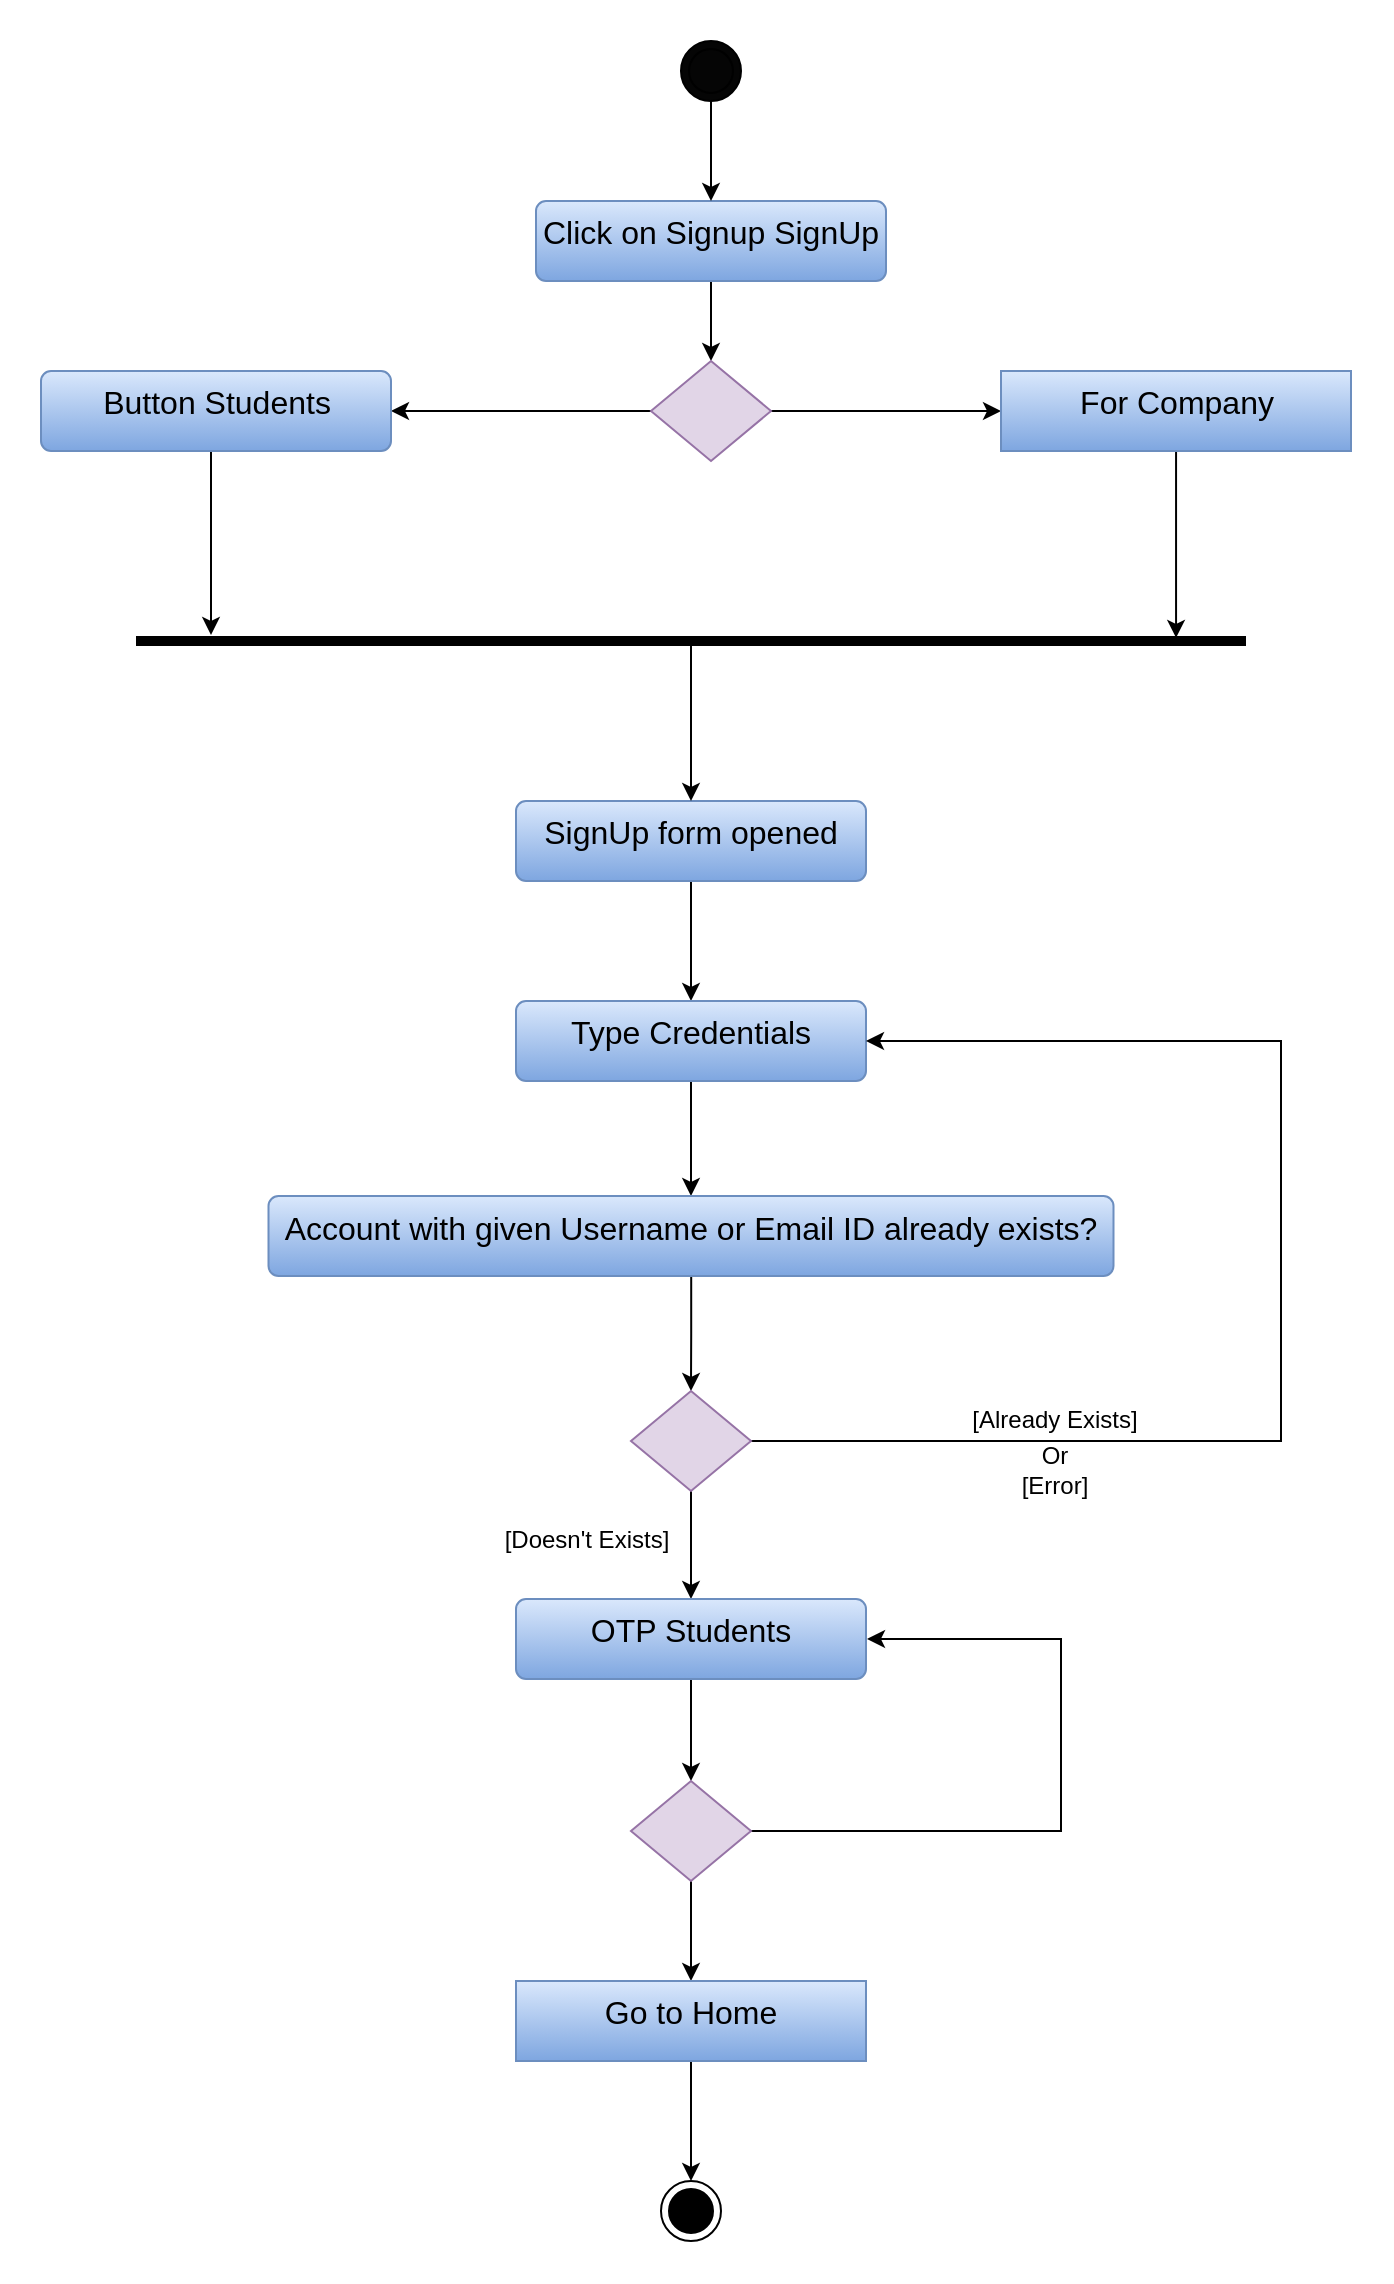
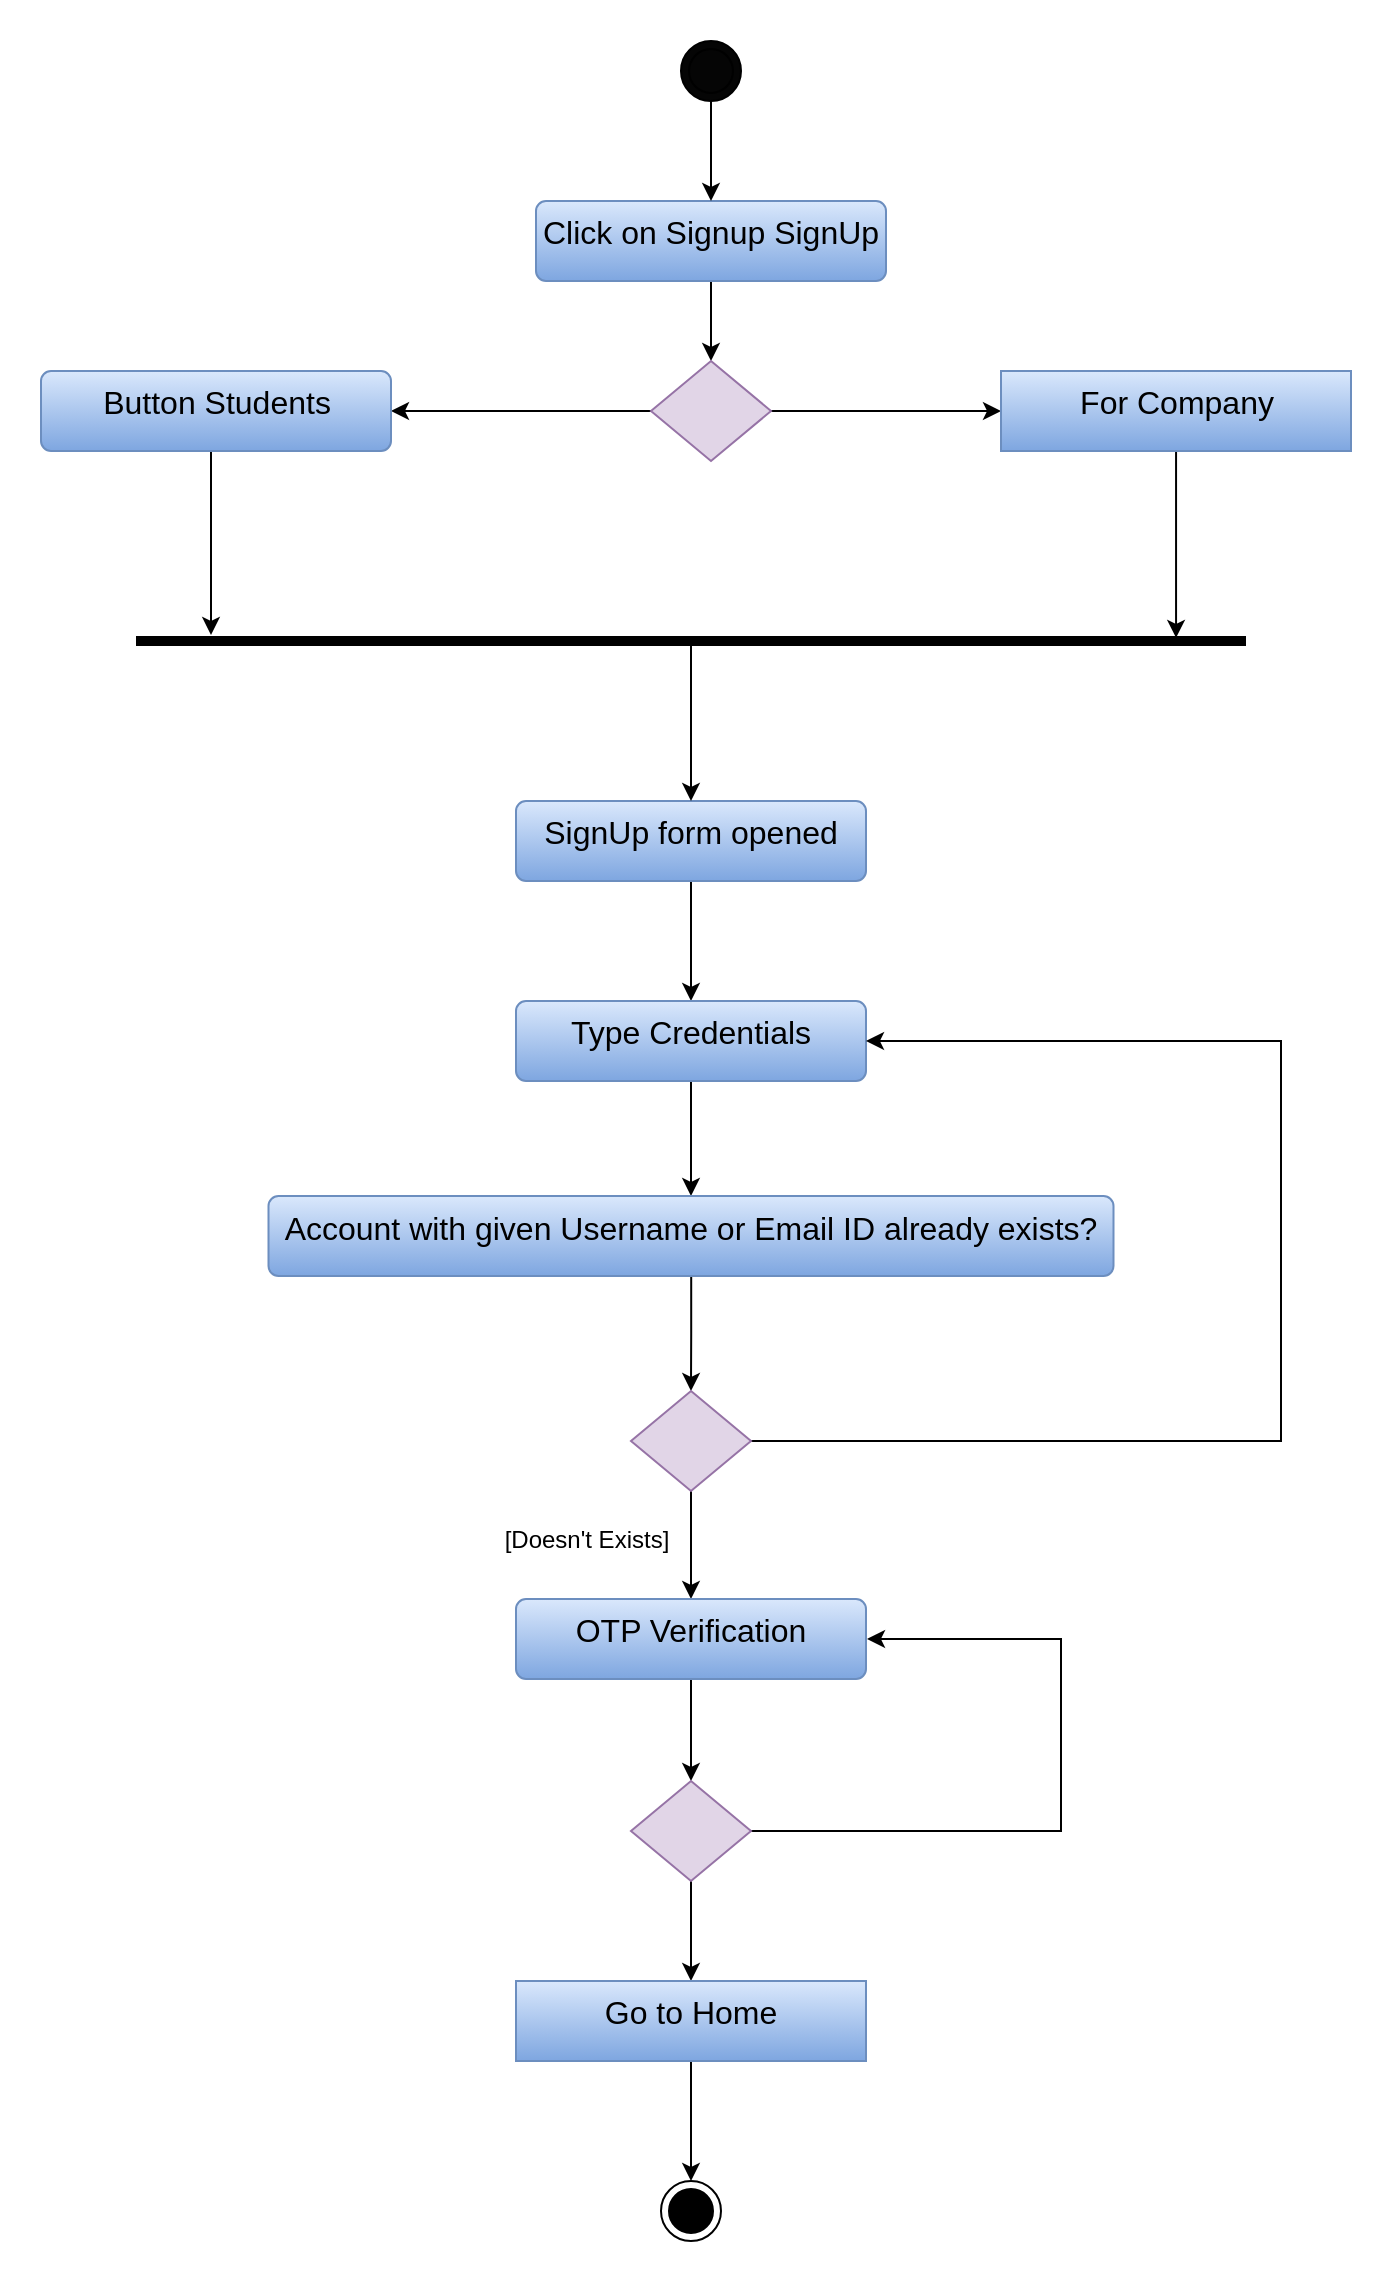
node "[Already Exists]": removed
node "Or [Error]": removed
node "OTP Students": label "OTP Students" -> "OTP Verification"
